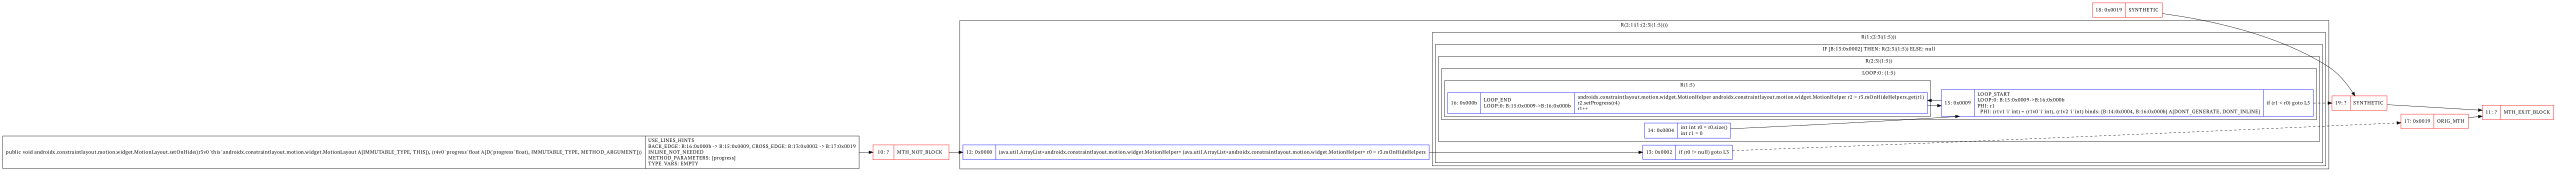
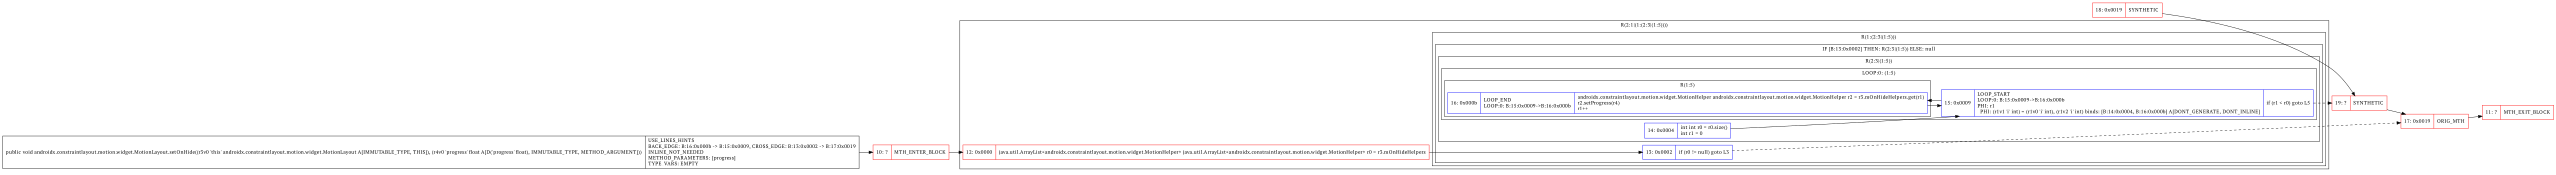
edge "19: ?" -> "11: ?": now "19: ?" -> "17: 0x0019"
node "10: ?": text "MTH_NOT_BLOCK" -> "MTH_ENTER_BLOCK"
node "12: 0x0000": color blue -> red
